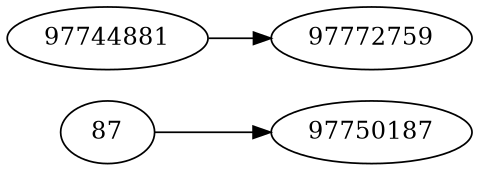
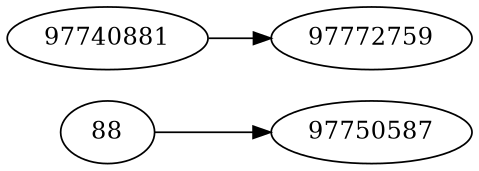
node "97744881": label "97744881" -> "97740881"
node "87": label "87" -> "88"
node "97750187": label "97750187" -> "97750587"
